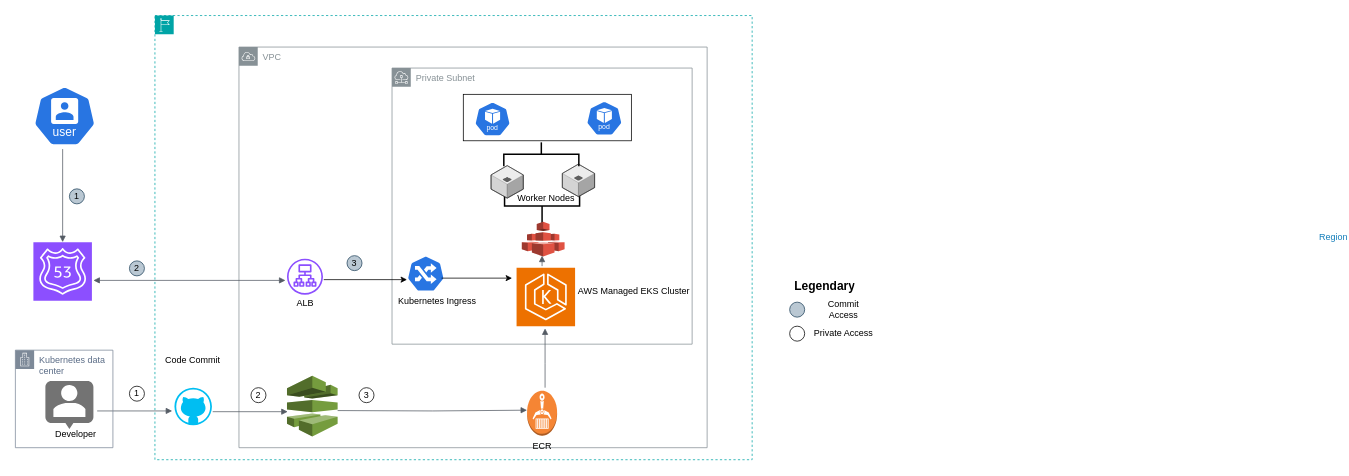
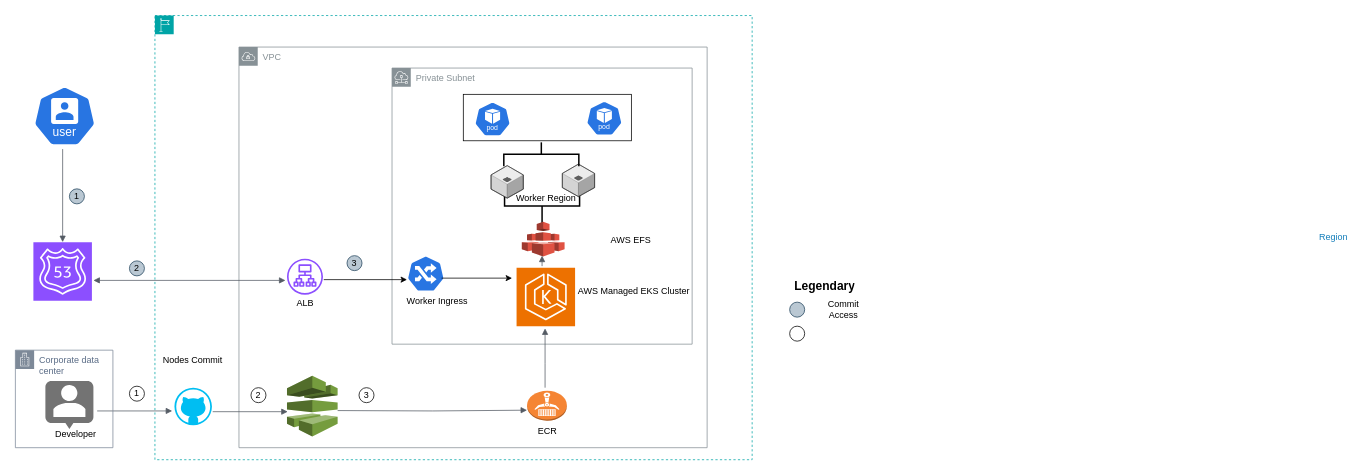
node "Worker Nodes": label "Worker Nodes" -> "Worker Region"
node "AWS EFS": added
node "Kubernetes Ingress": label "Kubernetes Ingress" -> "Worker Ingress"
node "Private Access": removed
node "Code Commit": label "Code Commit" -> "Nodes Commit"
node "Kubernetes data center": label "Kubernetes data center" -> "Corporate data center"
node "ECR": size 30x45 -> 40x30
